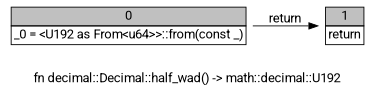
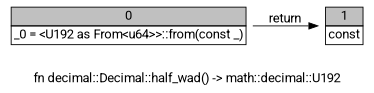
node "1": text "return" -> "const"
